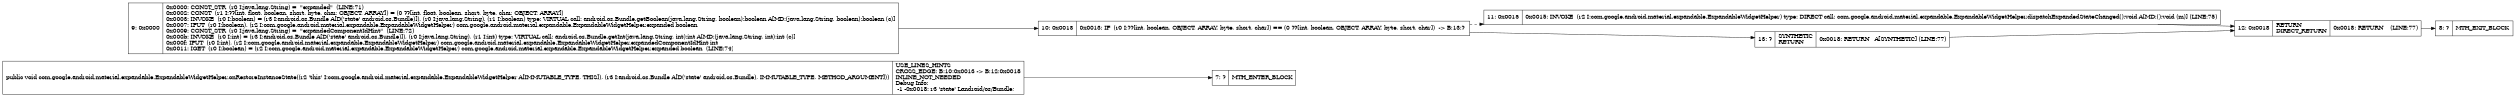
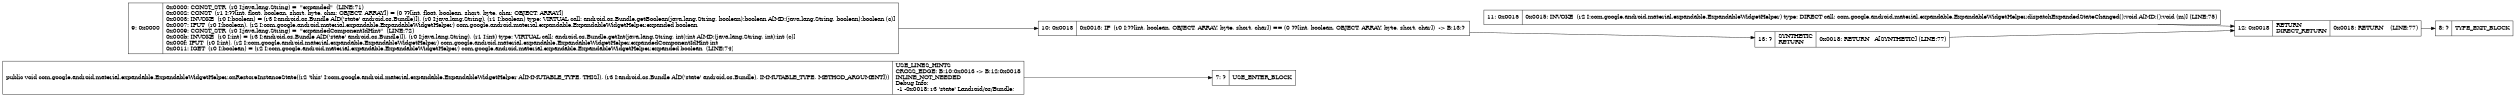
edge "10: 0x0013" -> "11: 0x0015": removed
node "8: ?": text "MTH_EXIT_BLOCK" -> "TYPE_EXIT_BLOCK"
node "7: ?": text "MTH_ENTER_BLOCK" -> "USE_ENTER_BLOCK"
